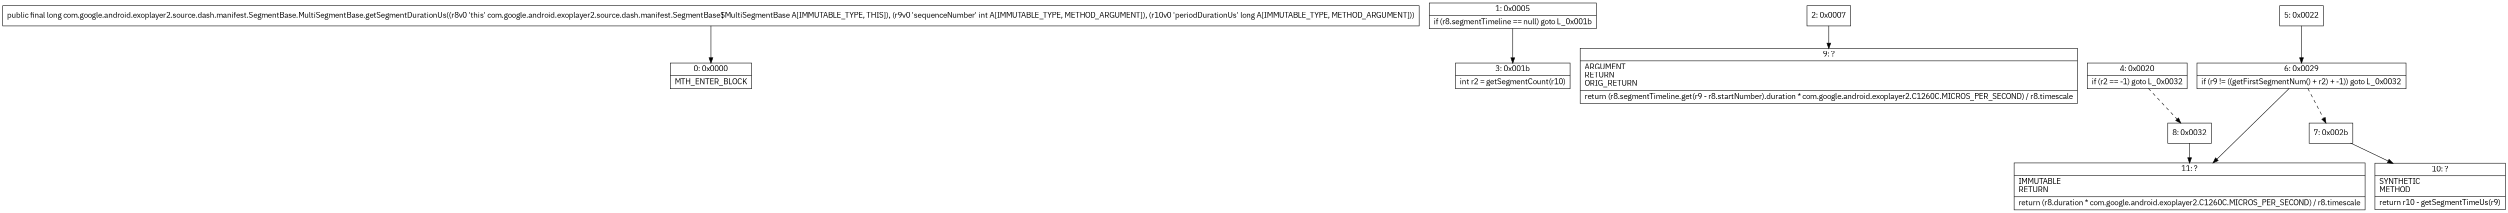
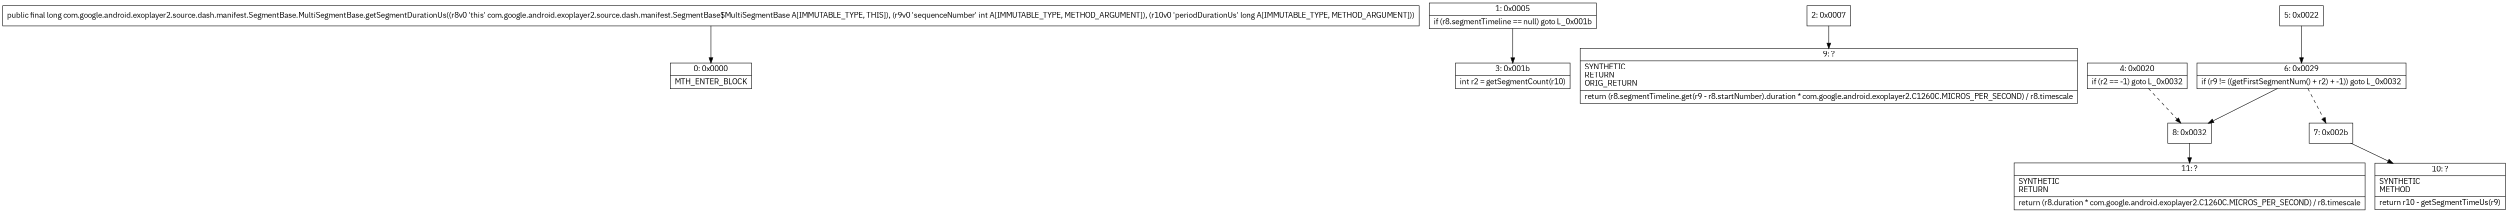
node "9: ?": text "ARGUMENT" -> "SYNTHETIC"
edge "6: 0x0029" -> "11: ?": now "6: 0x0029" -> "8: 0x0032"
node "11: ?": text "IMMUTABLE" -> "SYNTHETIC"
